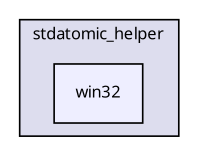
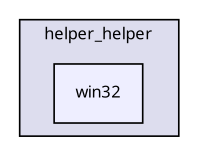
cluster "stdatomic_helper": label "stdatomic_helper" -> "helper_helper"
